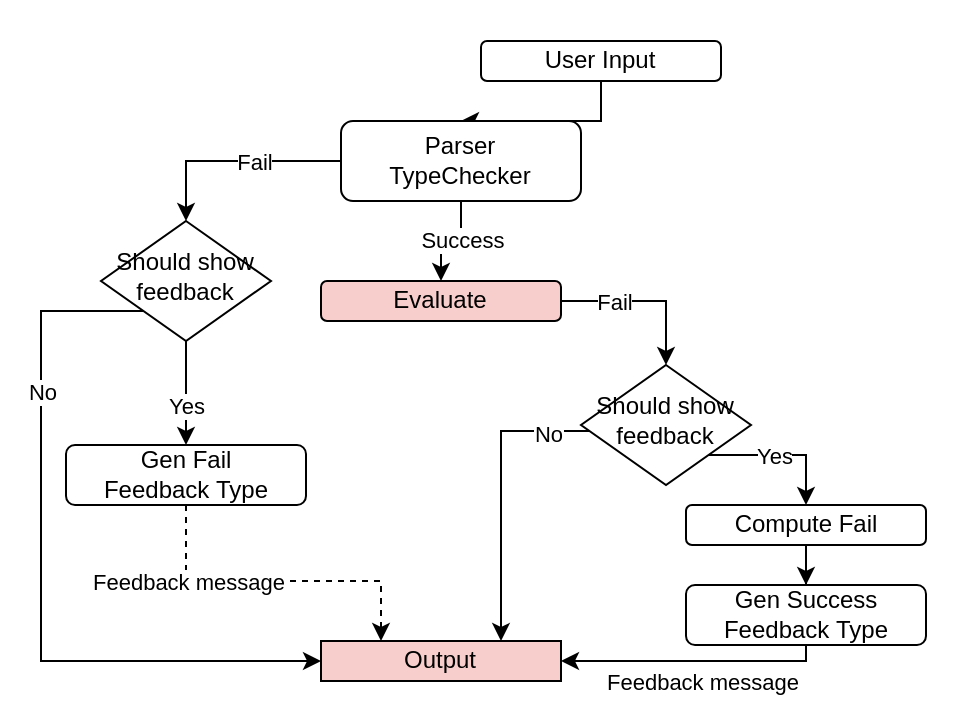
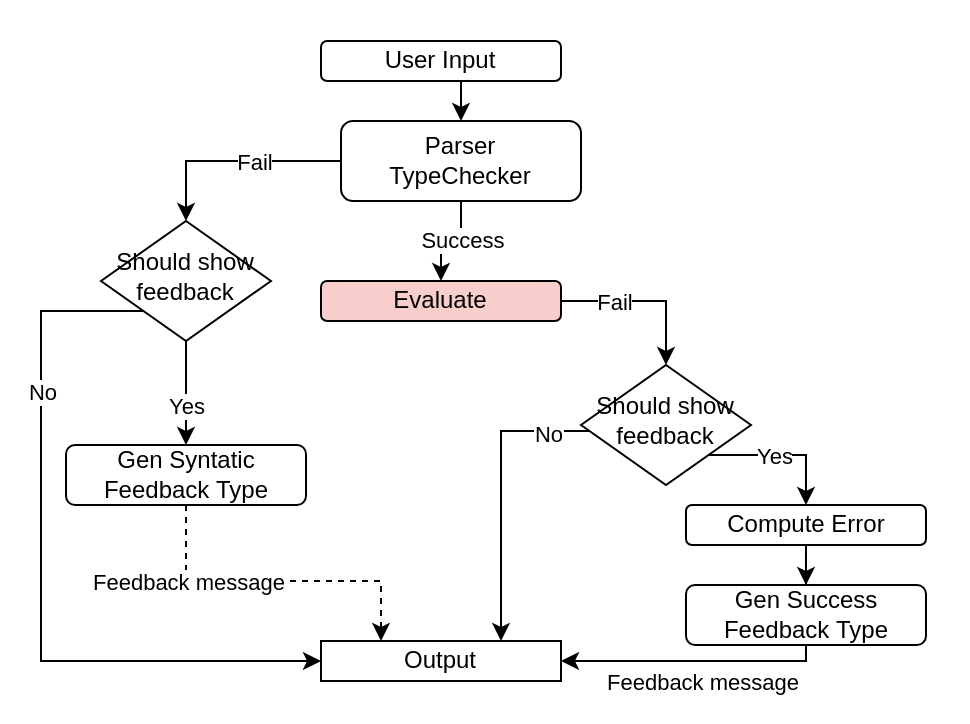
node "User Input": moved (601, 61) -> (441, 61)
node "Gen Fail Feedback Type": label "Gen Fail Feedback Type" -> "Gen Syntatic Feedback Type"
node "Compute Fail": label "Compute Fail" -> "Compute Error"
node "Output": fillcolor #f8cecc -> #ffffff
